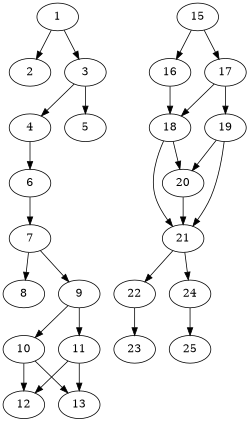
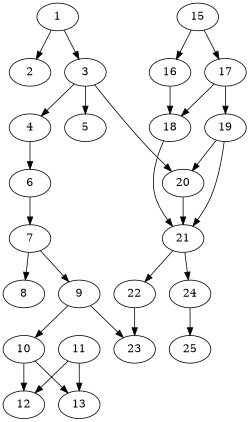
edge "18" -> "20": now "3" -> "20"
edge "9" -> "11": now "9" -> "23"
